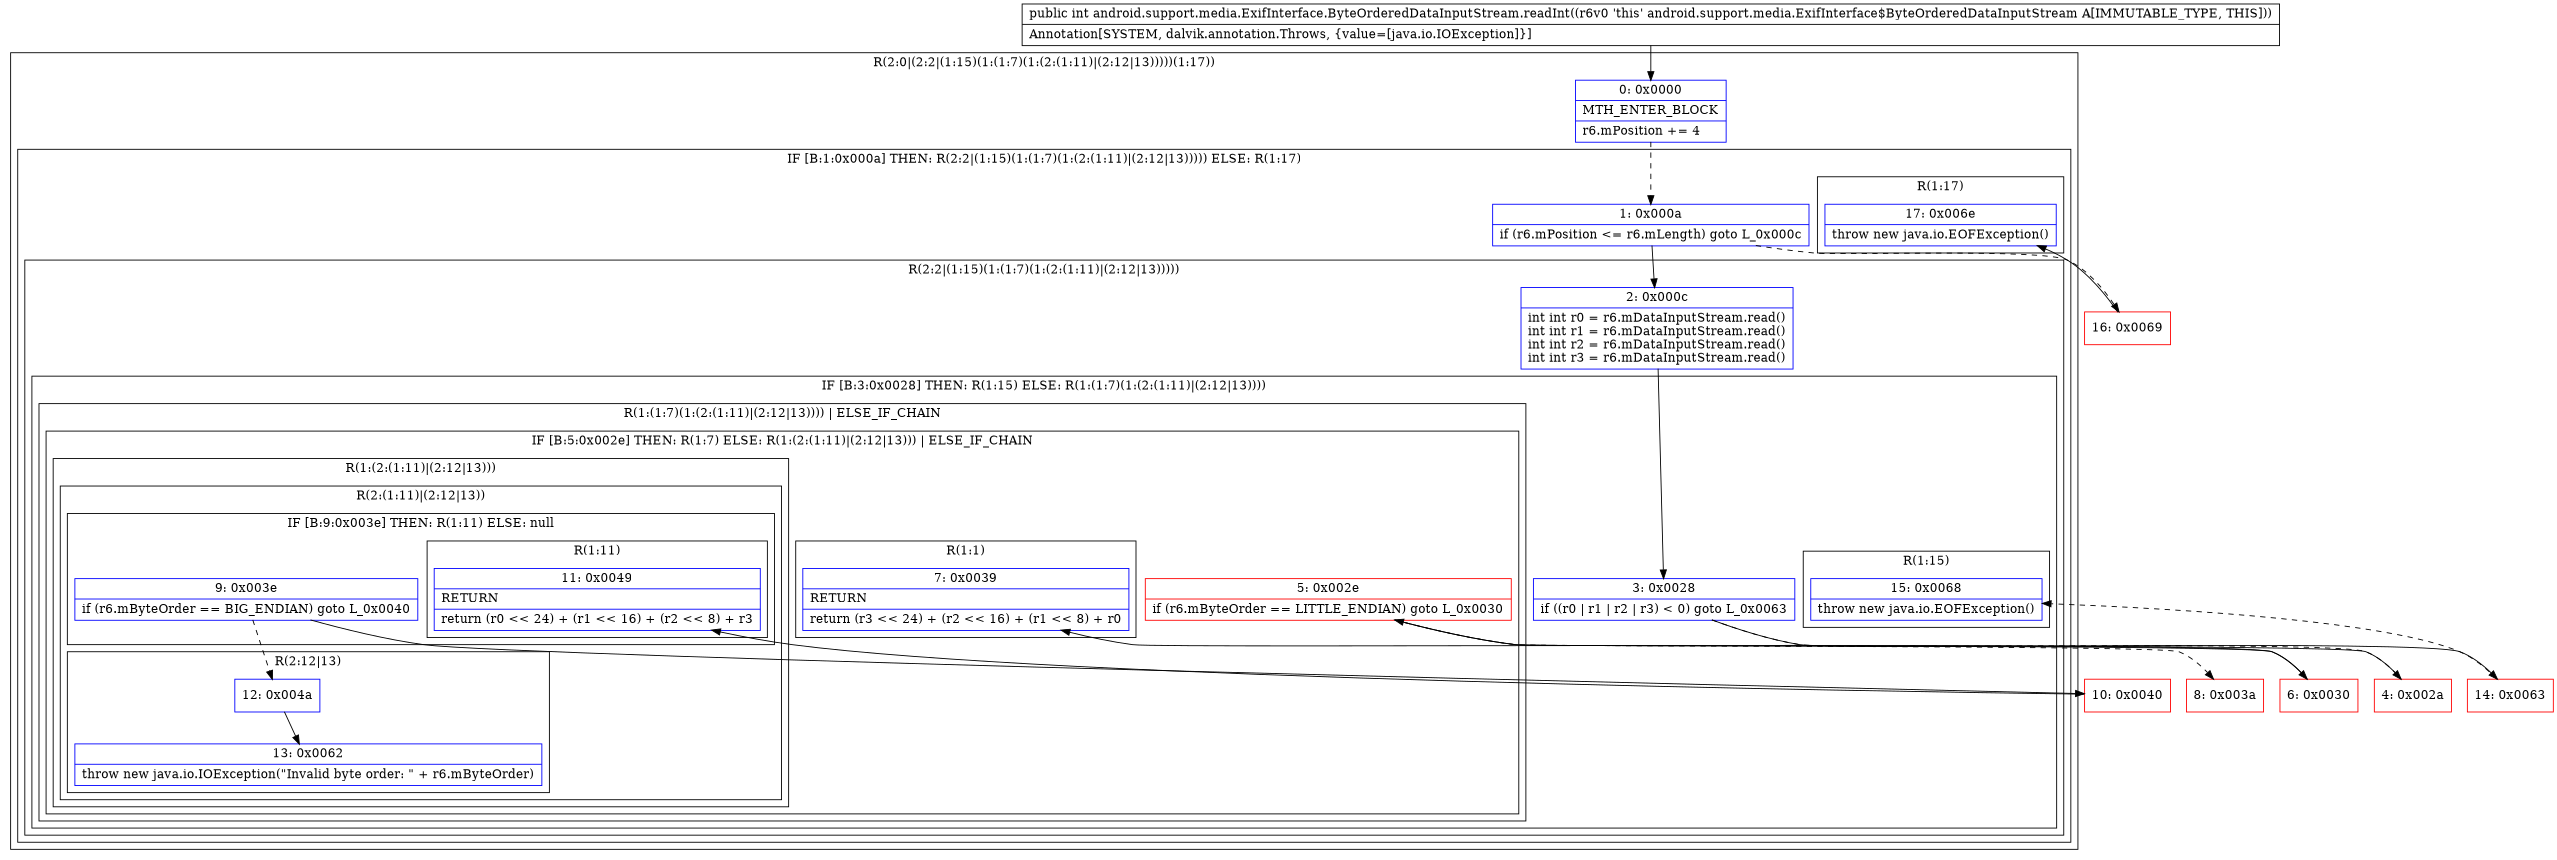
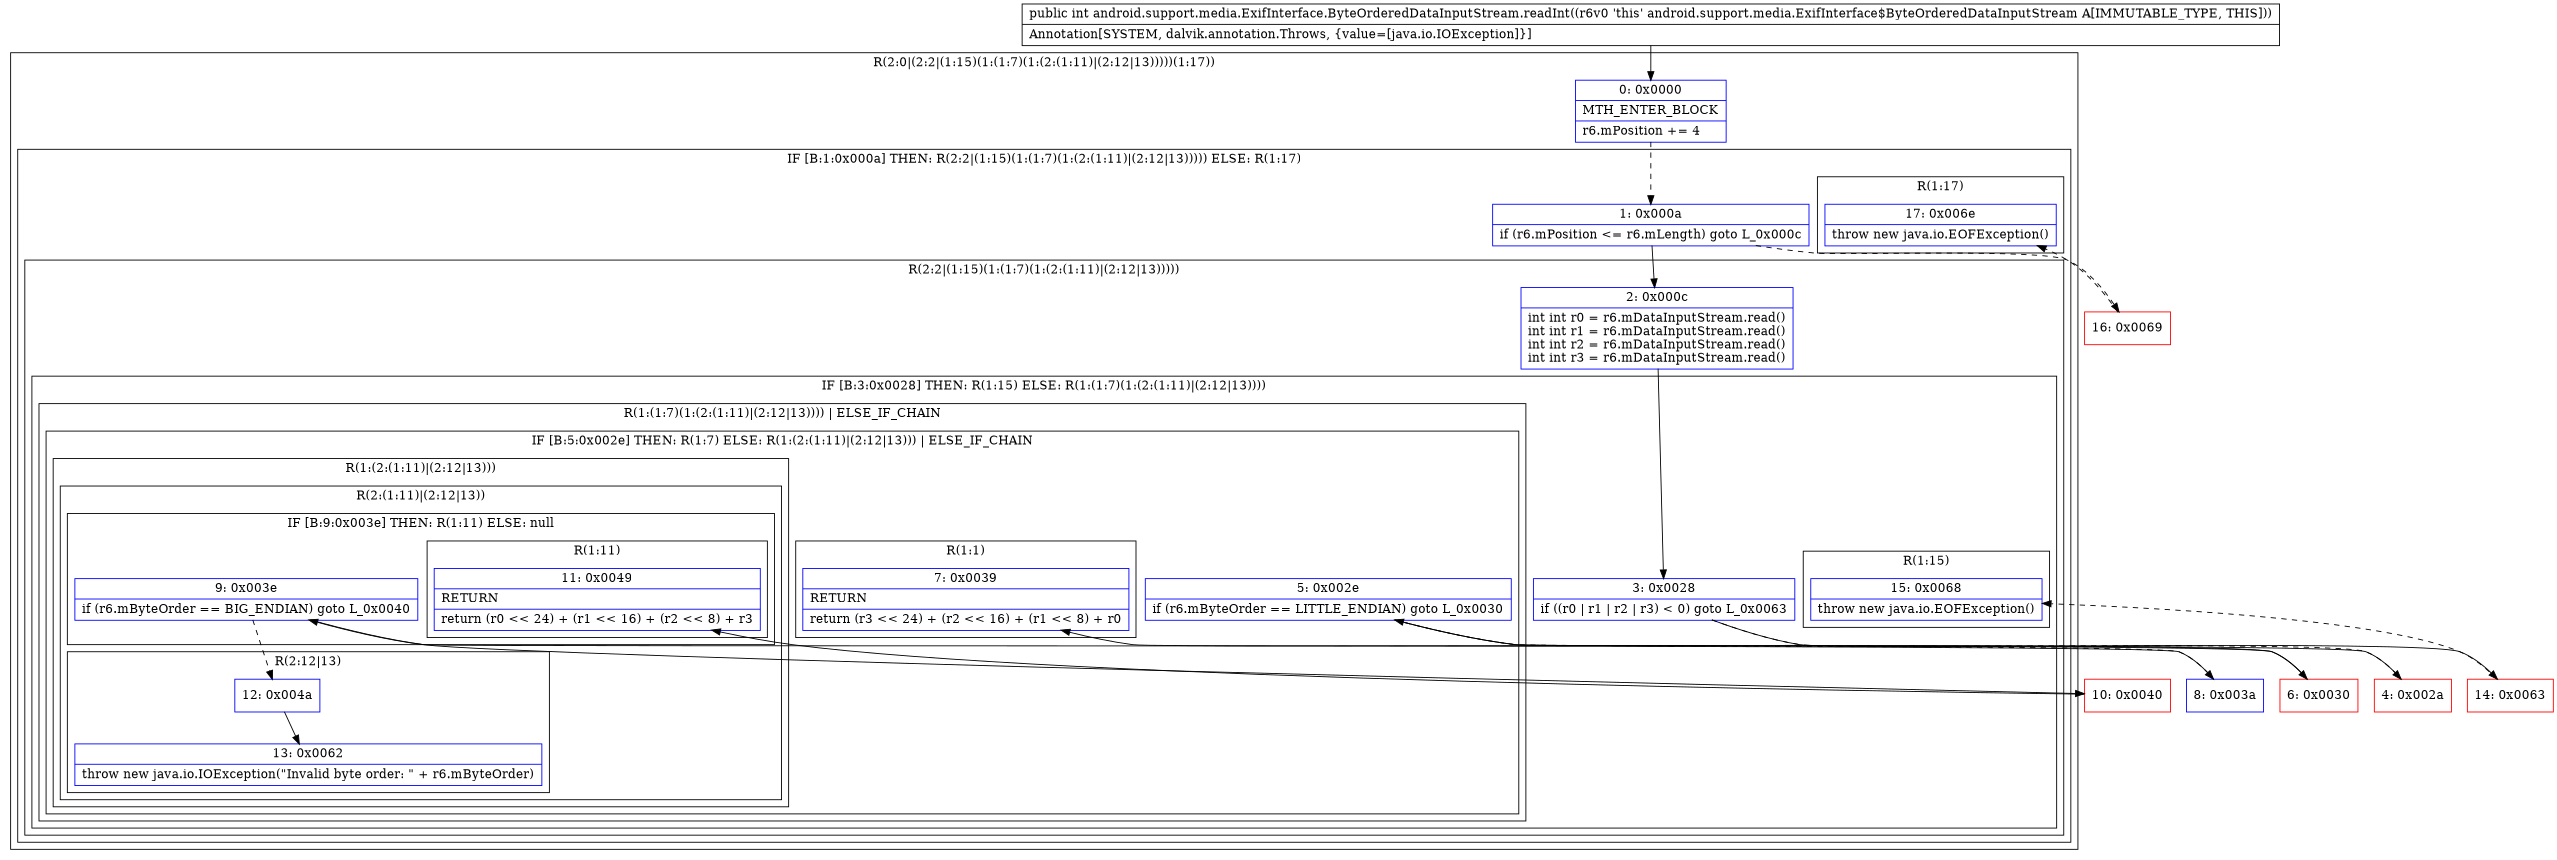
edge "16: 0x0069" -> "17: 0x006e": style solid -> dashed
node "5: 0x002e": color red -> blue
edge "8: 0x003a" -> "9: 0x003e": added
node "8: 0x003a": color red -> blue
